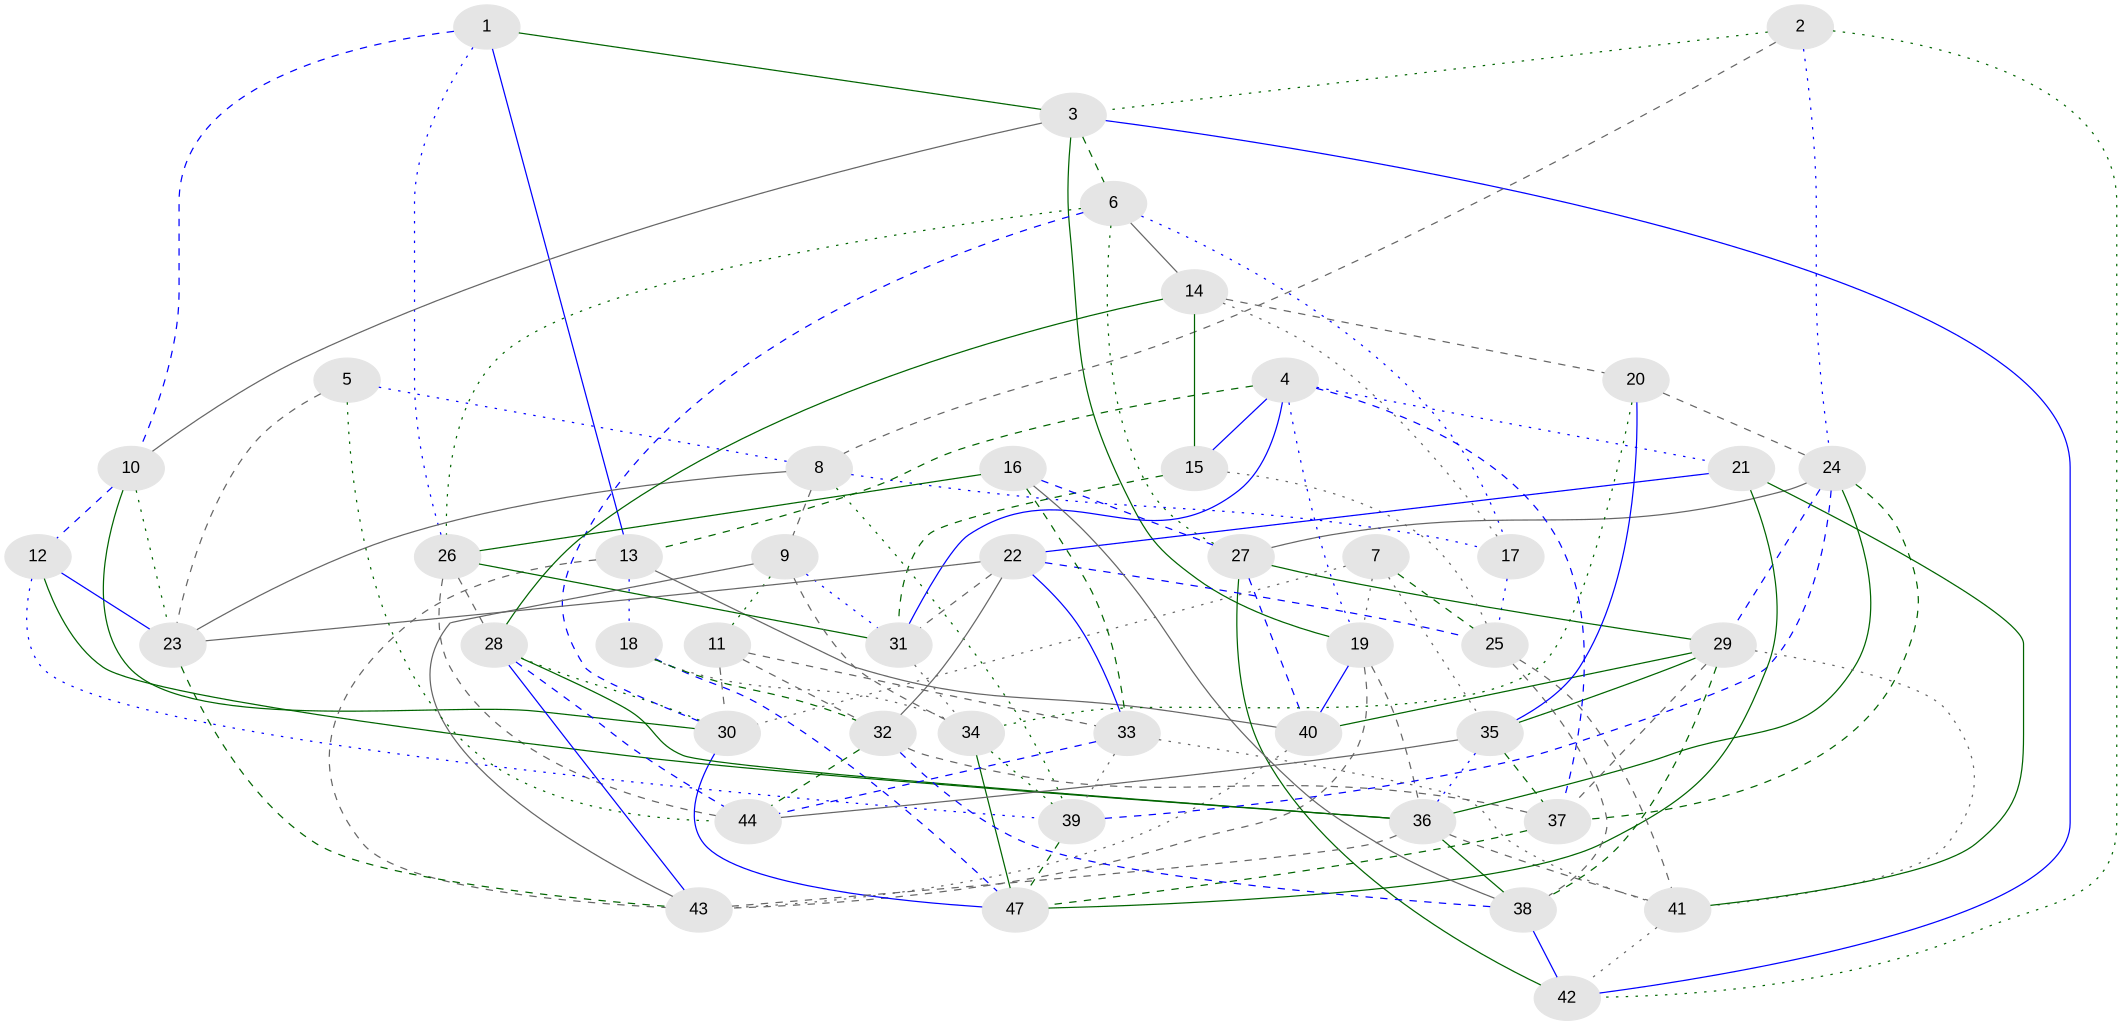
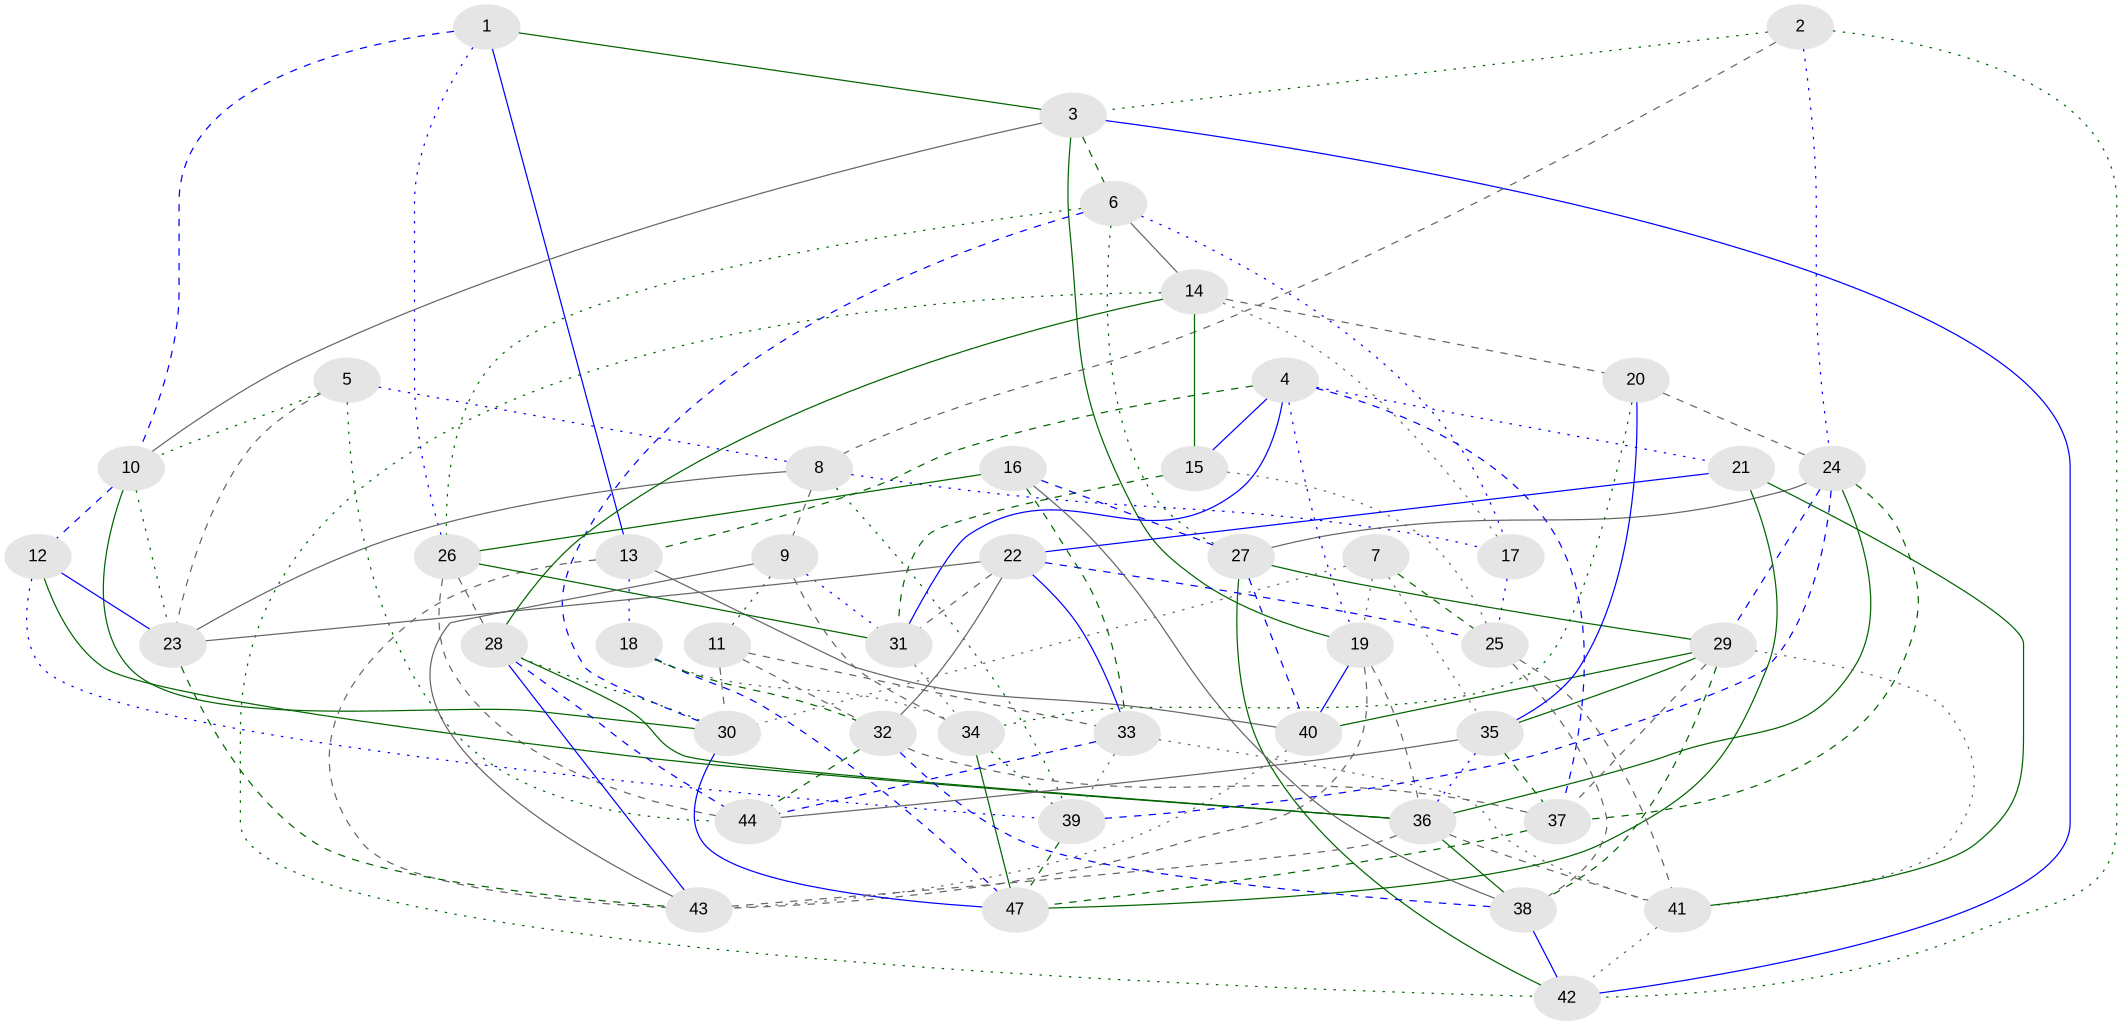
edge "5" -- "10": added
edge "14" -- "42": added
